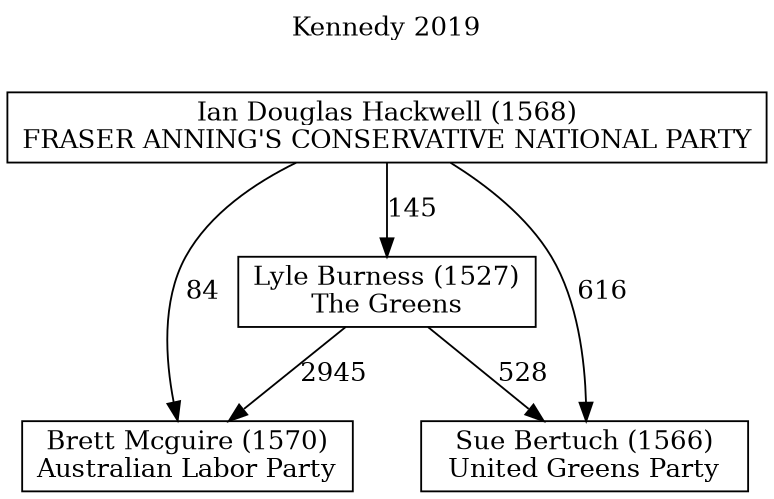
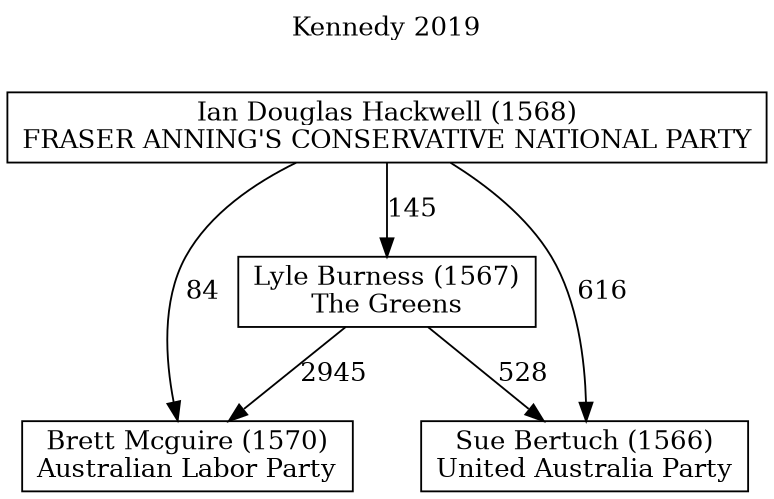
node "Lyle Burness (1527) The Greens": label "Lyle Burness (1527) The Greens" -> "Lyle Burness (1567) The Greens"
node "Sue Bertuch (1566) United Greens Party": label "Sue Bertuch (1566) United Greens Party" -> "Sue Bertuch (1566) United Australia Party"
